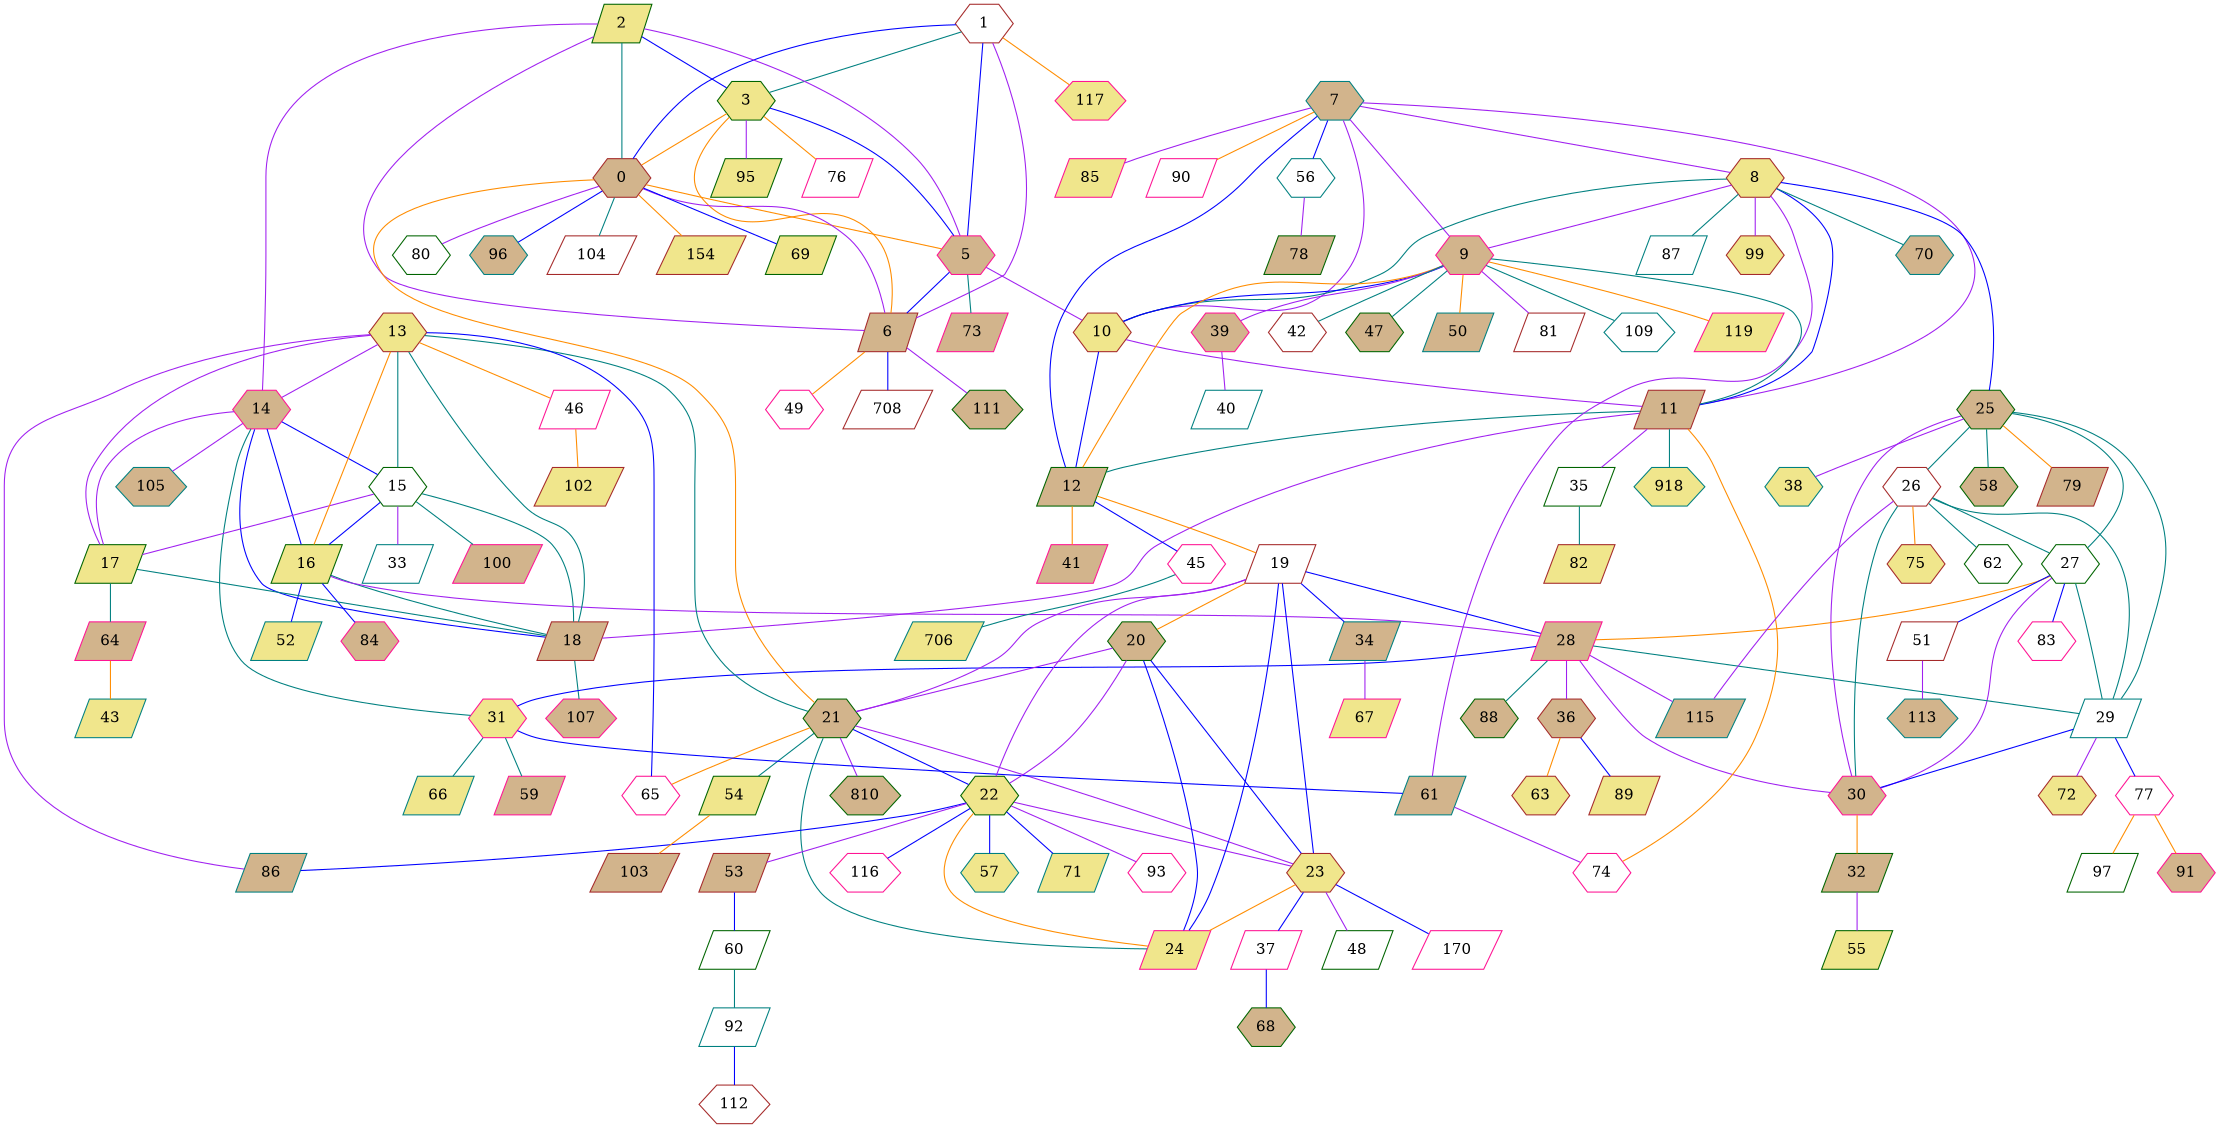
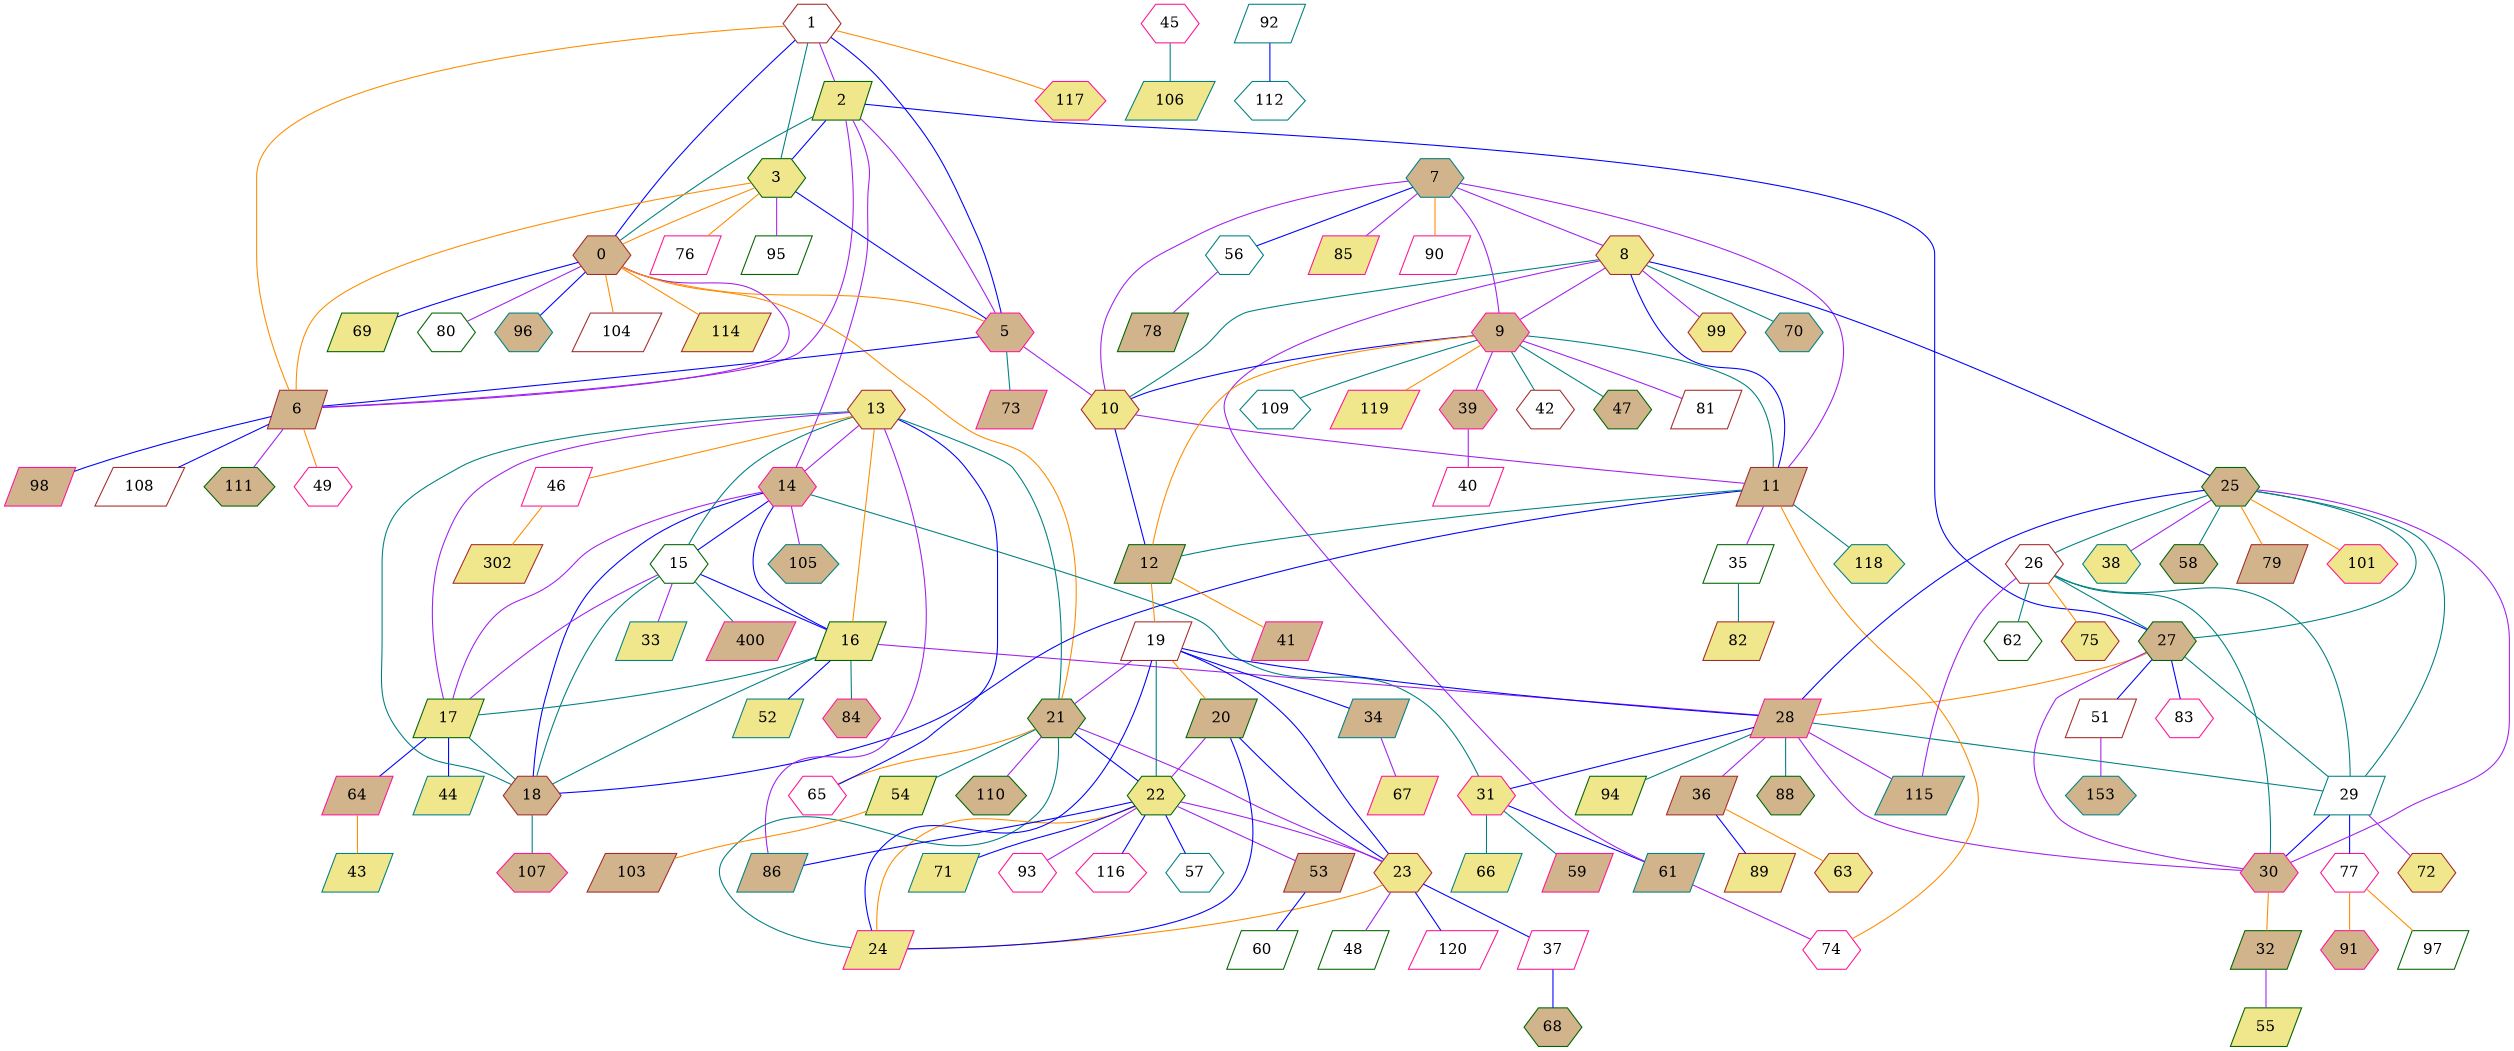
edge "1" -- "2": added
edge "2" -- "27": added
node "95": fillcolor khaki -> white
edge "1" -- "6": color purple -> darkorange
edge "0" -- "104": color teal -> darkorange
edge "7" -- "12": removed
node "154": label "154" -> "114"
node "87": removed
node "50": removed
node "708": label "708" -> "108"
node "40": color teal -> deeppink
node "98": added
node "102": label "102" -> "302"
node "918": label "918" -> "118"
edge "12" -- "45": removed
edge "25" -- "28": added
node "33": fillcolor white -> khaki
node "100": label "100" -> "400"
node "27": fillcolor white -> tan
node "101": added
edge "11" -- "18": color purple -> blue
edge "16" -- "84": color blue -> teal
edge "17" -- "64": color teal -> blue
edge "19" -- "22": color purple -> teal
node "18": shape parallelogram -> hexagon
node "706": label "706" -> "106"
node "20": shape hexagon -> parallelogram
edge "20" -- "21": removed
edge "16" -- "17": added
node "36": shape hexagon -> parallelogram
node "113": label "113" -> "153"
node "44": added
node "810": label "810" -> "110"
node "94": added
node "57": fillcolor khaki -> white
node "170": label "170" -> "120"
edge "60" -- "92": removed
node "112": color brown -> teal
